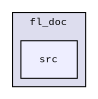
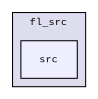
cluster "fl_doc": label "fl_doc" -> "fl_src"
